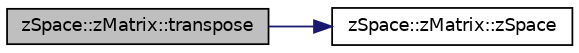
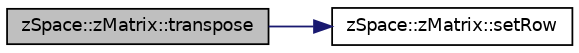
node "zSpace::zMatrix::zSpace": label "zSpace::zMatrix::zSpace" -> "zSpace::zMatrix::setRow"
